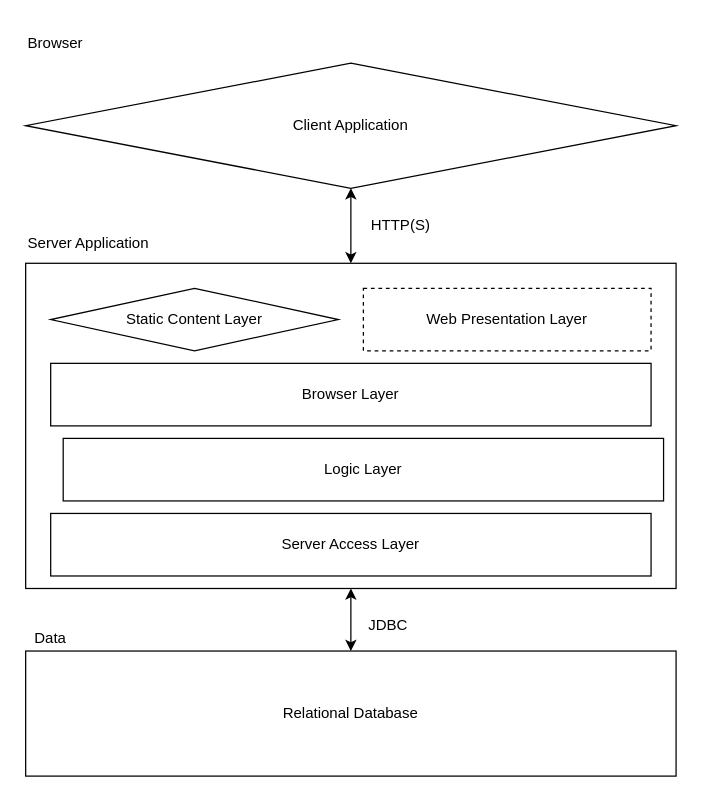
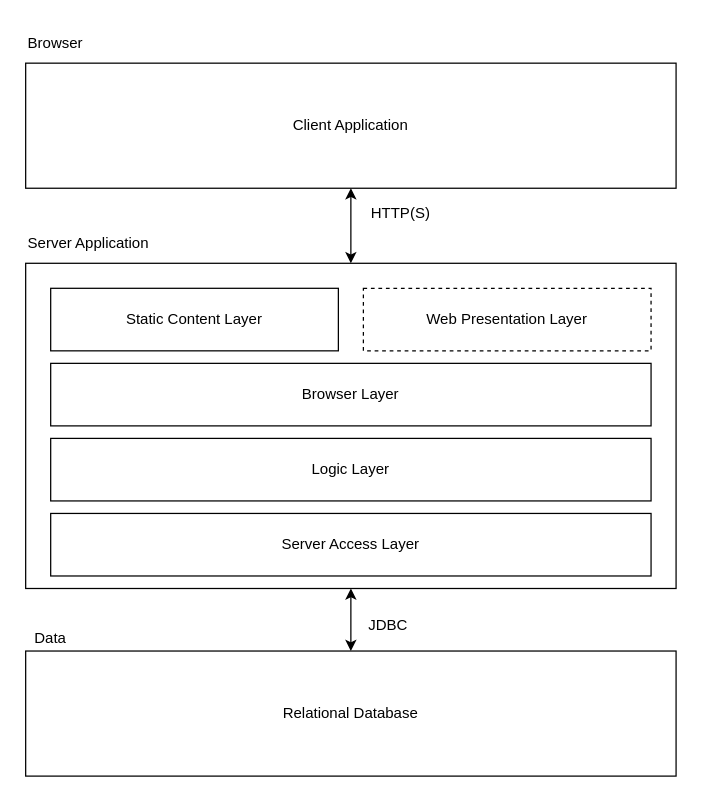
node "Client Application": shape diamond -> rectangle
node "HTTP(S)": moved (401, 226) -> (401, 213)
node "Static Content Layer": shape diamond -> rectangle
node "Logic Layer": moved (363, 469) -> (351, 469)
